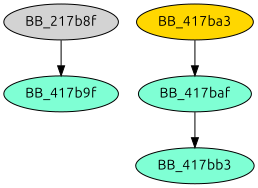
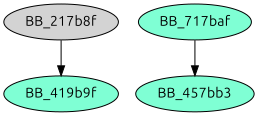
node "BB_417ba3": removed
node "BB_417b9f": label "BB_417b9f" -> "BB_419b9f"
node "BB_417baf": label "BB_417baf" -> "BB_717baf"
node "BB_417bb3": label "BB_417bb3" -> "BB_457bb3"
